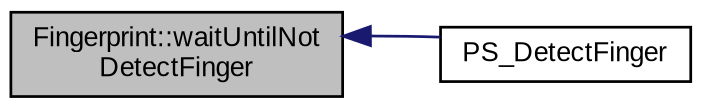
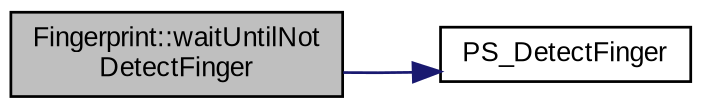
edge "PS_DetectFinger" -> "Fingerprint::waitUntilNot DetectFinger": reversed
